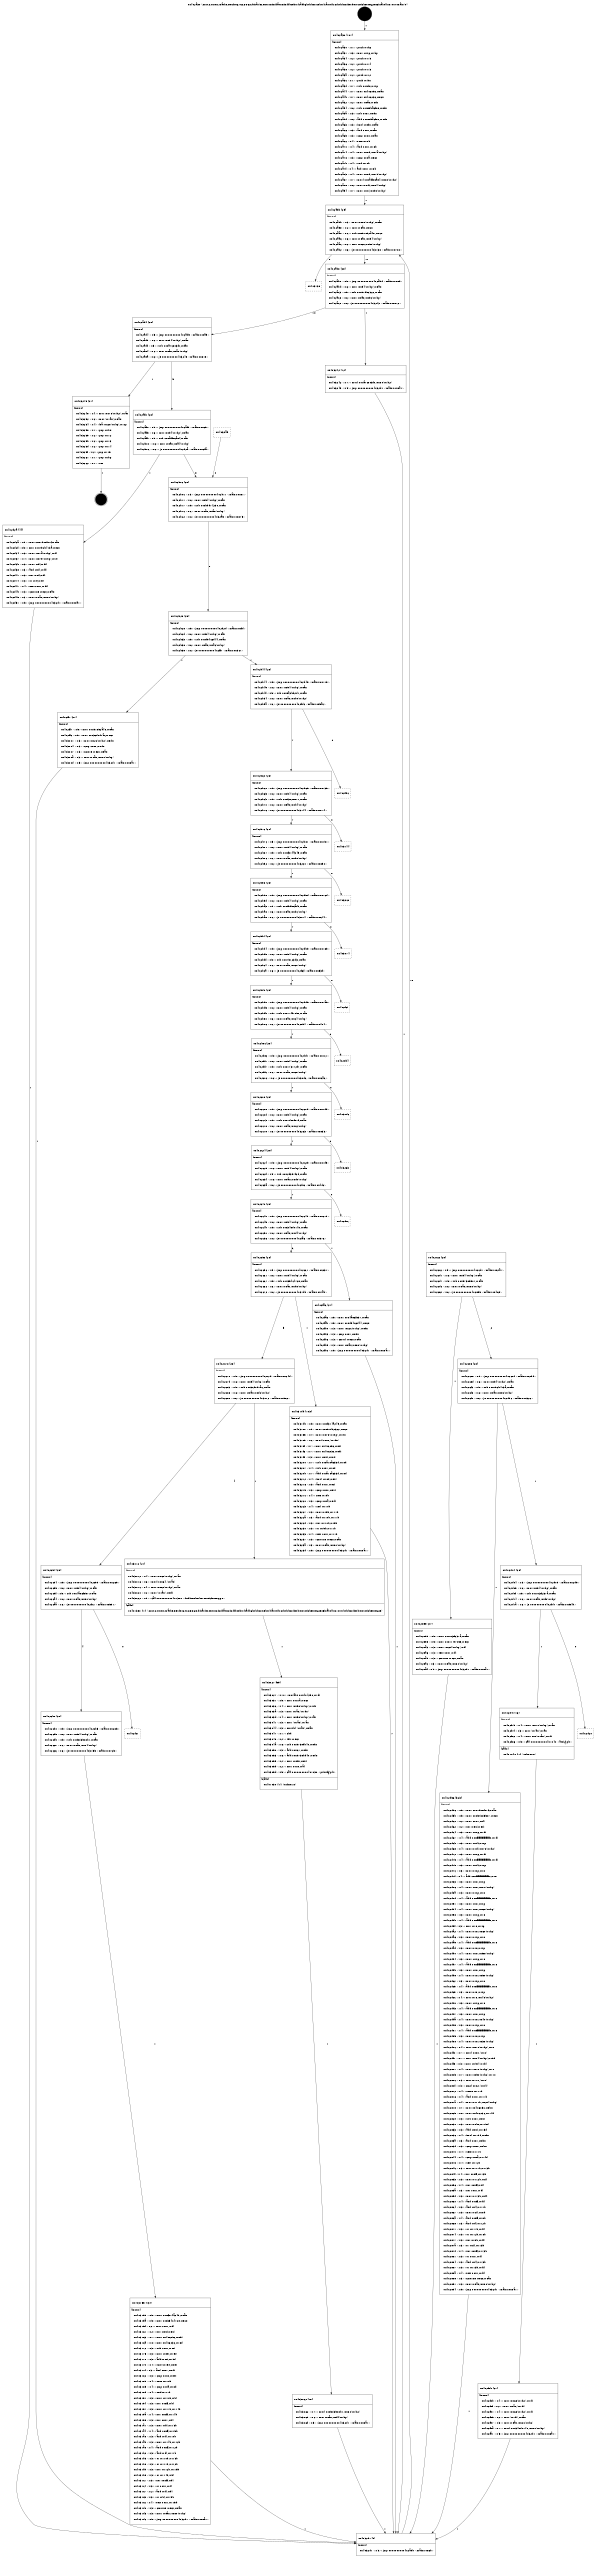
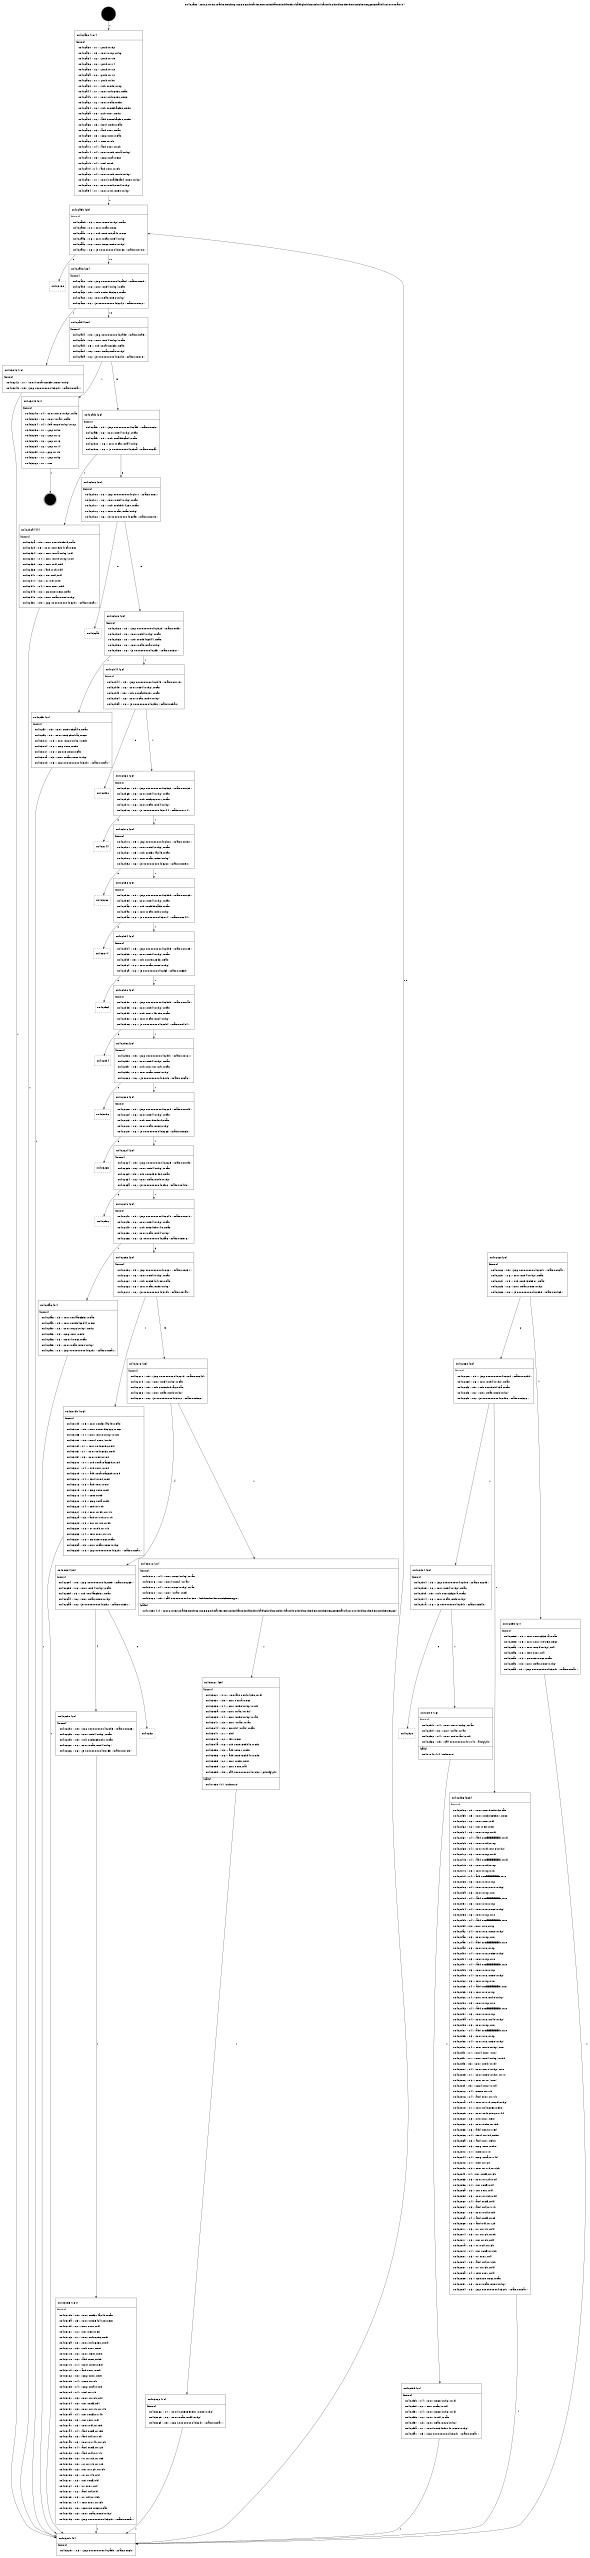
edge "0x4032a5" -> "0x402b0c [28]": reversed
